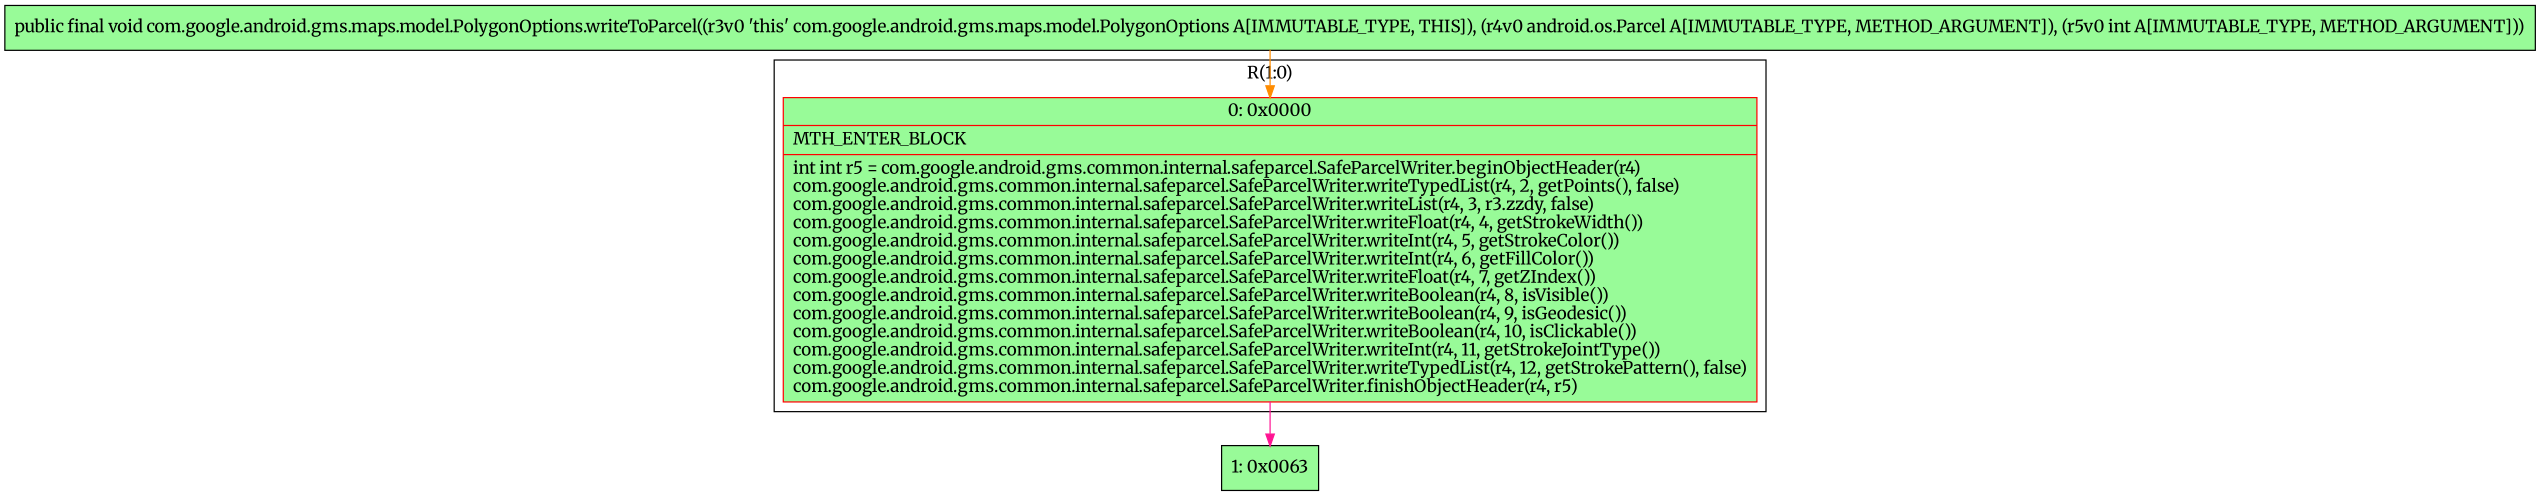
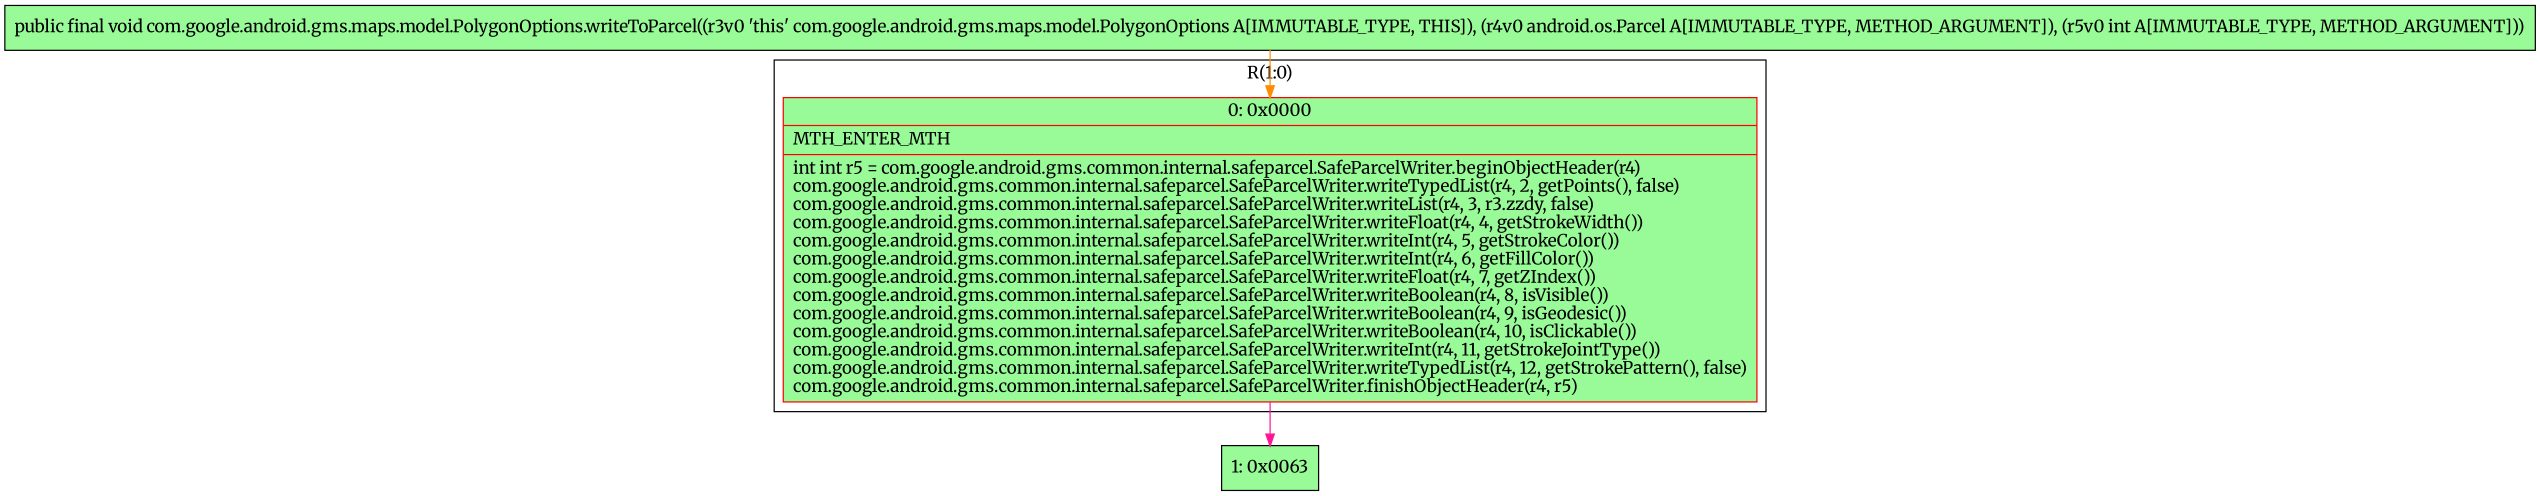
node "0: 0x0000": text "MTH_ENTER_BLOCK" -> "MTH_ENTER_MTH"
